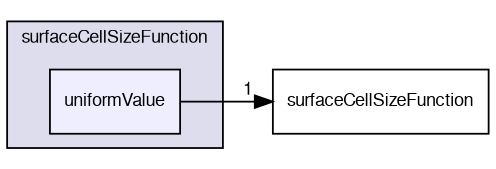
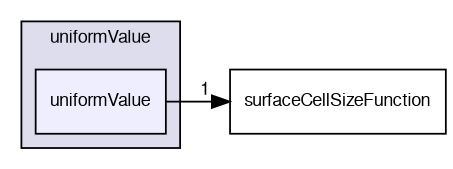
cluster "surfaceCellSizeFunction": label "surfaceCellSizeFunction" -> "uniformValue"
